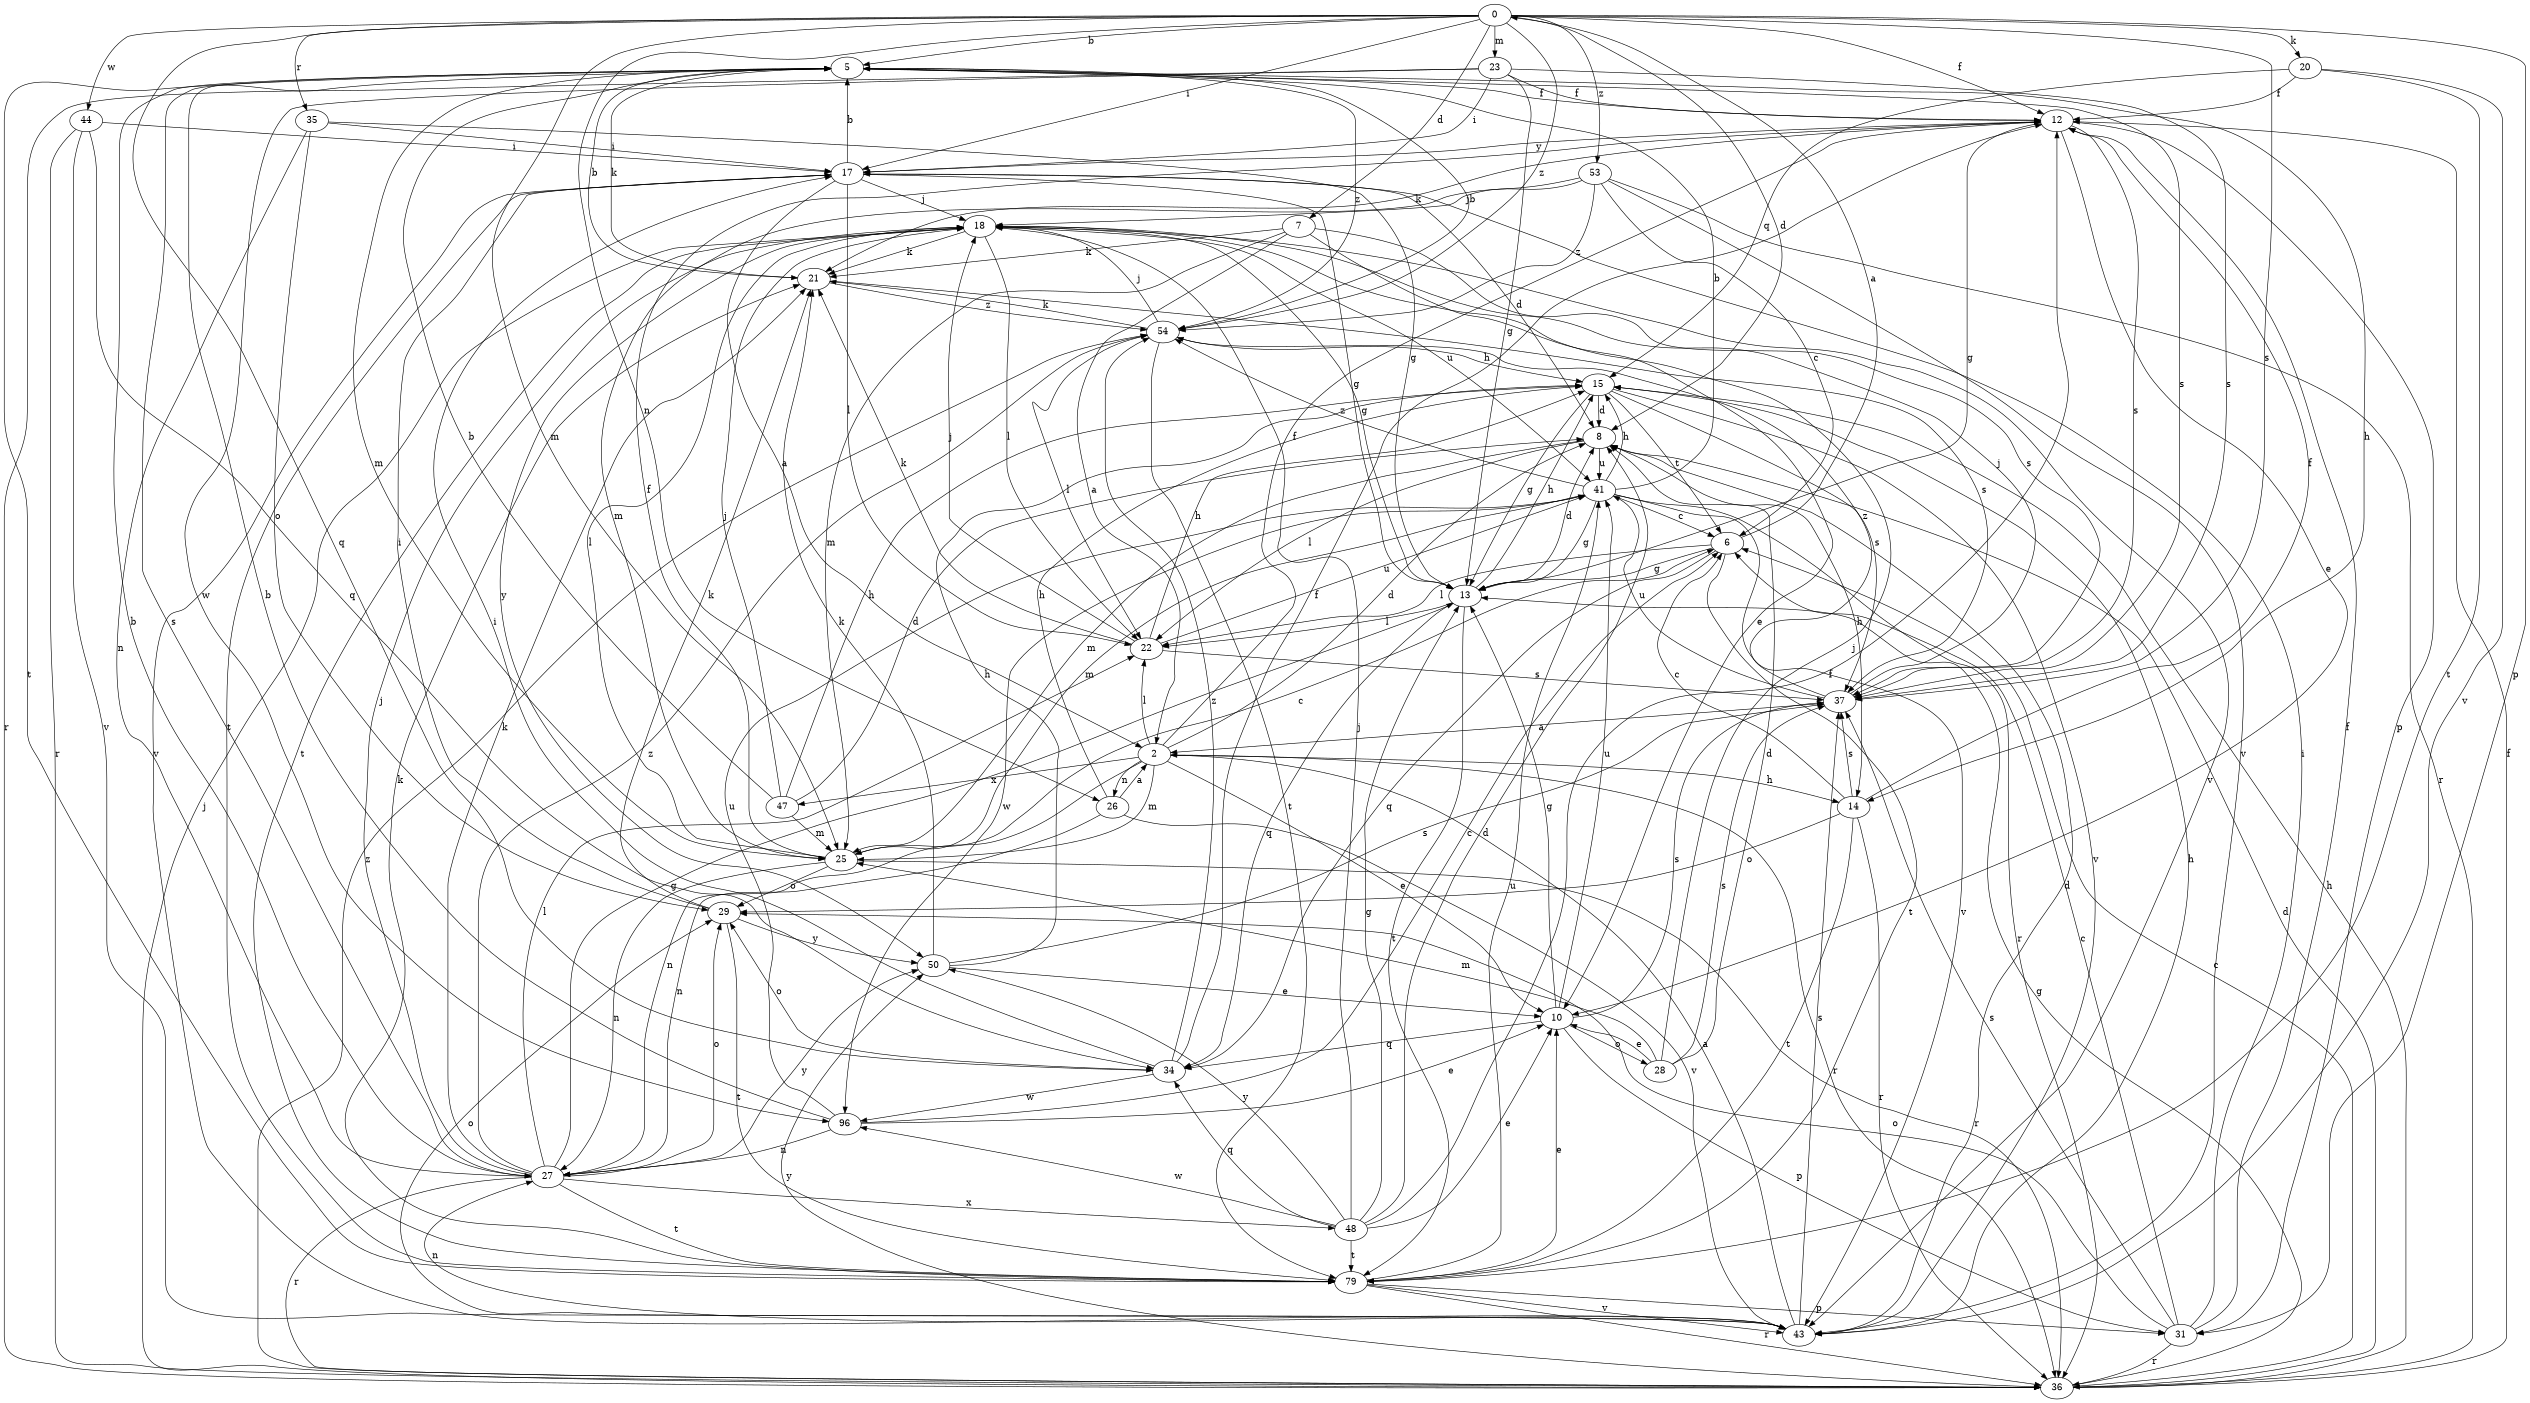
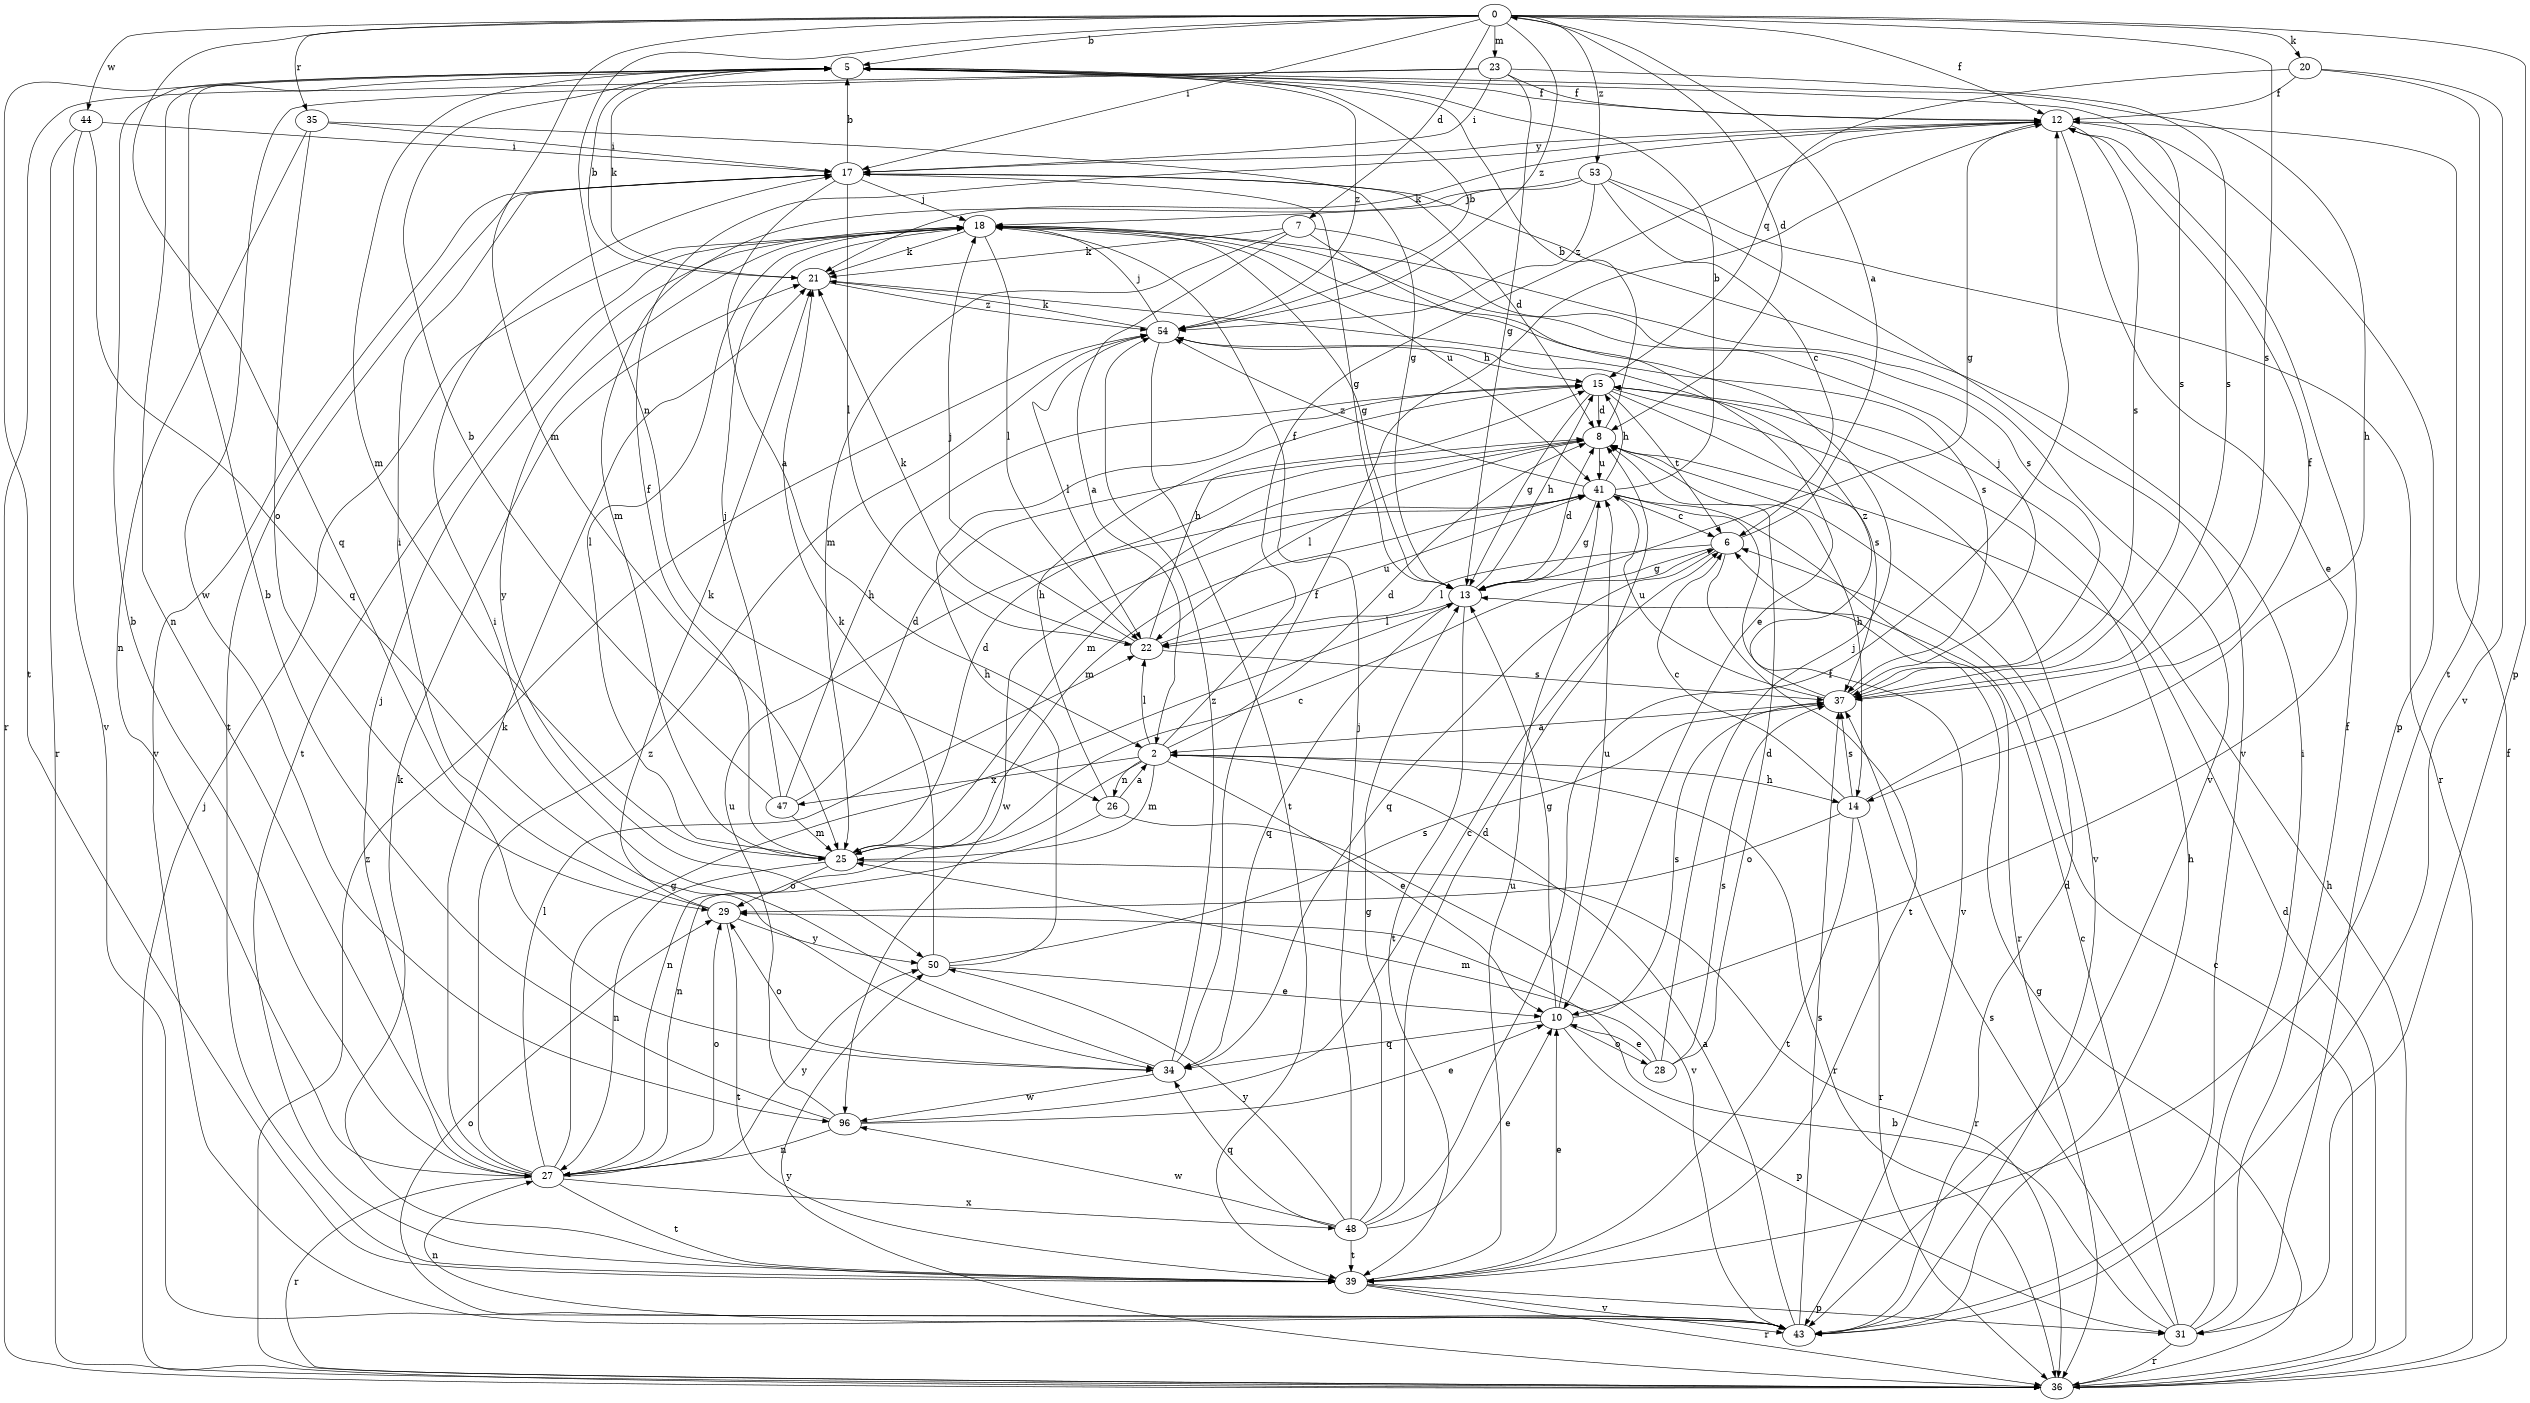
edge "8" -> "5": added, label "b"
edge "25" -> "8": added, label "d"
edge "5" -> "27": label "s" -> "n"
edge "31" -> "29": label "o" -> "b"
node "79": label "79" -> "39"
